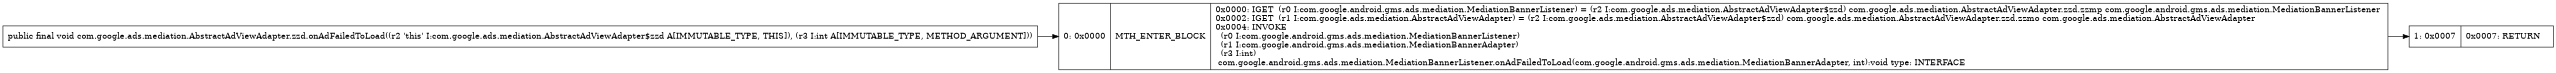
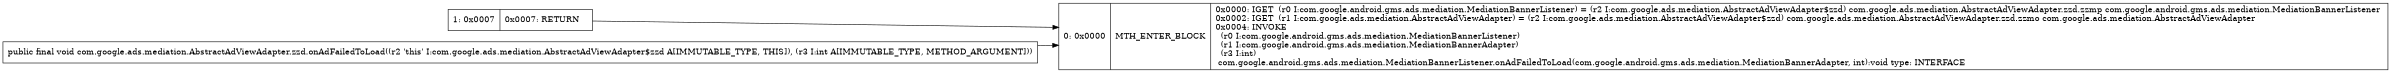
edge "0: 0x0000" -> "1: 0x0007": reversed
